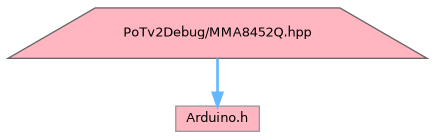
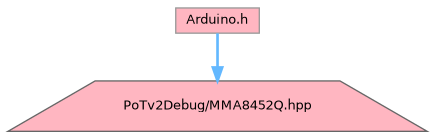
edge "PoTv2Debug/MMA8452Q.hpp" -> "Arduino.h": reversed
